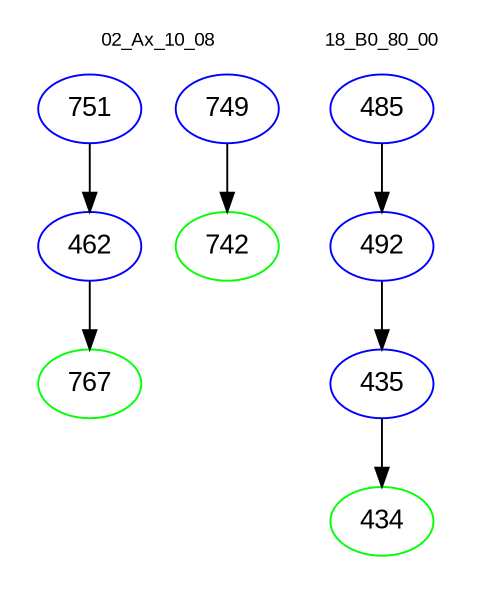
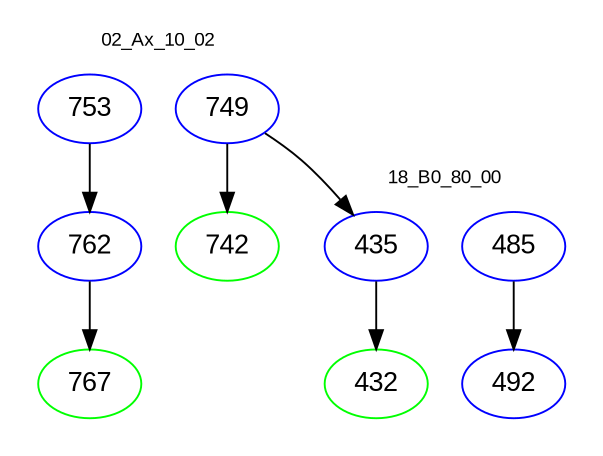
cluster "02_Ax_10_08": label "02_Ax_10_08" -> "02_Ax_10_02"
node "751": label "751" -> "753"
node "462": label "462" -> "762"
edge "492" -> "435": now "749" -> "435"
node "434": label "434" -> "432"
